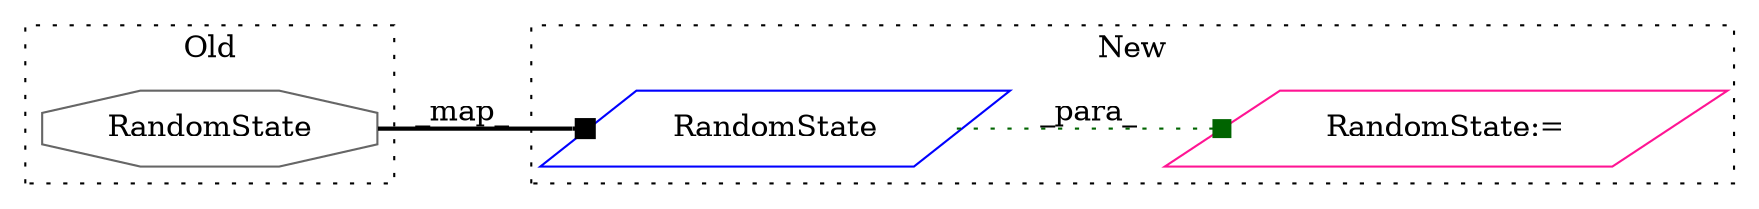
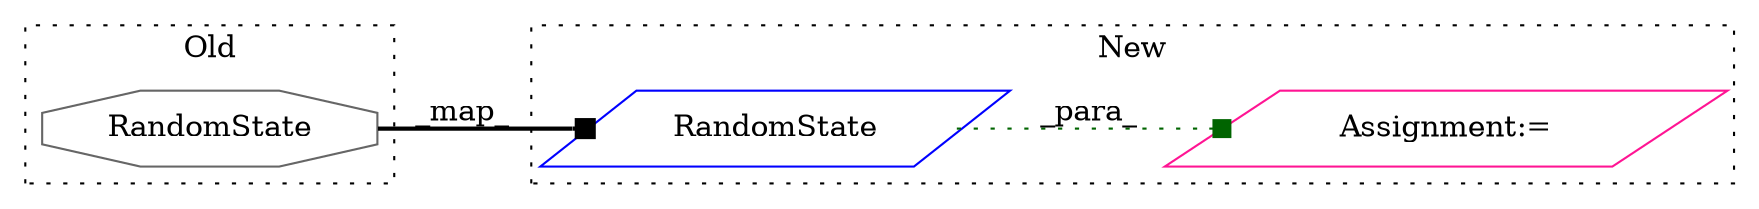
node "RandomState:=": label "RandomState:=" -> "Assignment:="
